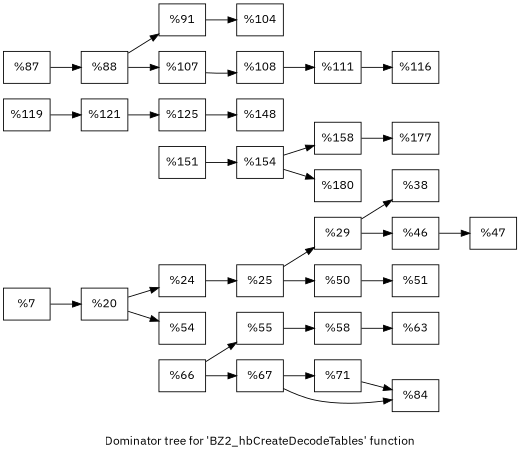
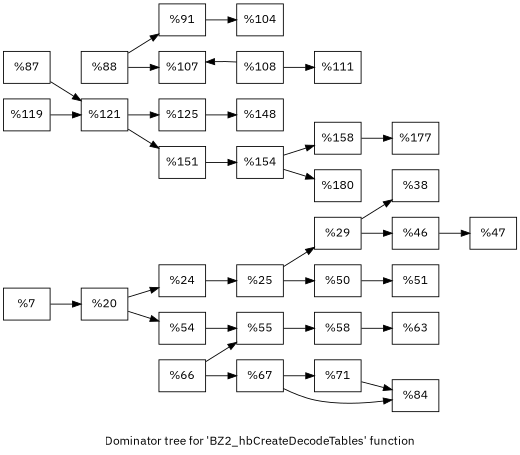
edge "%87" -> "%88": now "%87" -> "%121"
node "%116": removed
edge "%107" -> "%108": reversed
edge "%121" -> "%151": added
edge "%54" -> "%55": added
